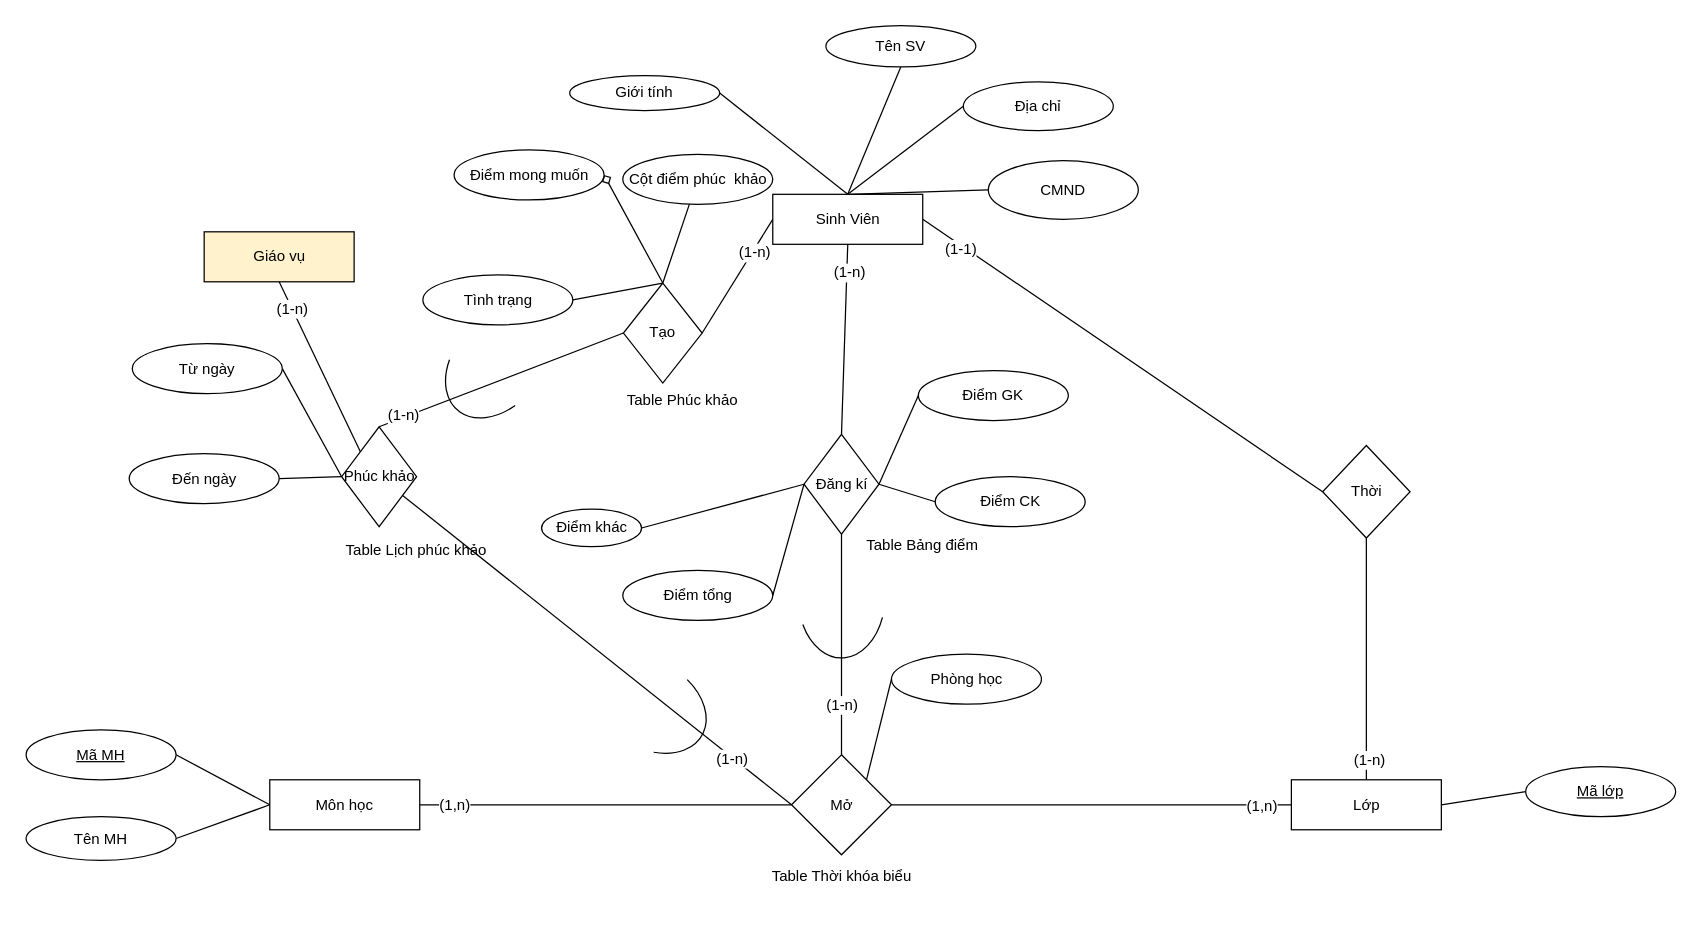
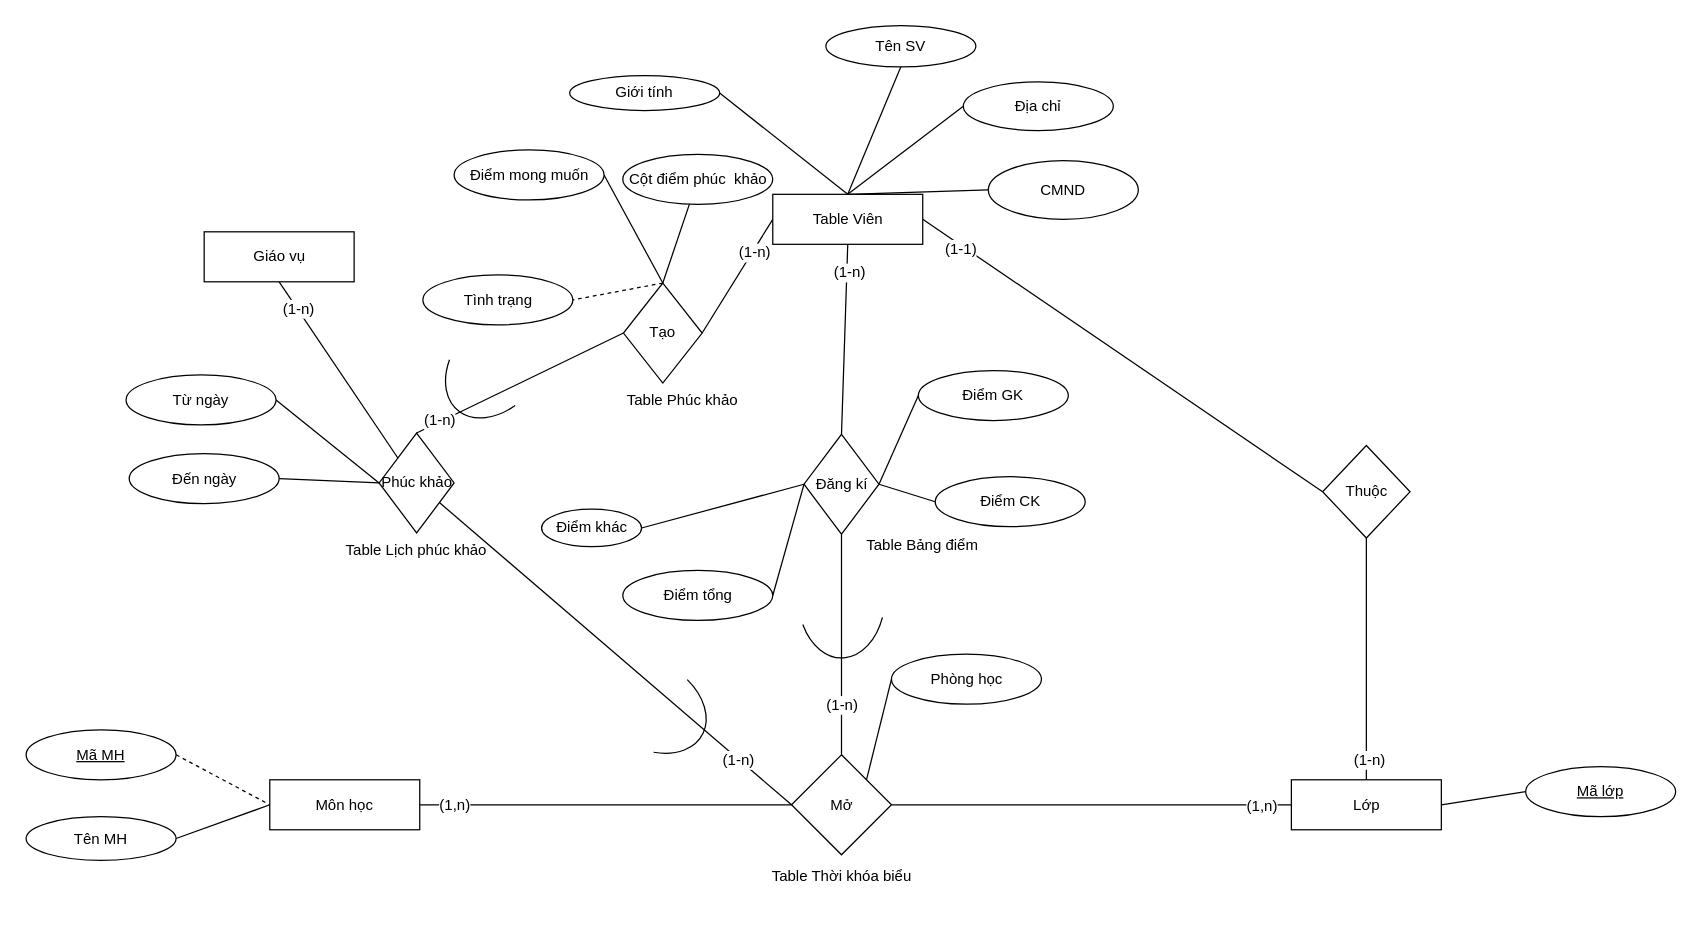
edge "Tạo" -> "Điểm mong muốn": arrowhead diamond -> none
node "Sinh Viên": label "Sinh Viên" -> "Table Viên"
node "Giáo vụ": fillcolor #fff2cc -> #ffffff
edge "Tình trạng" -- "Tạo": style solid -> dashed
node "Từ ngày": moved (207, 369) -> (201, 400)
node "Phúc khảo": moved (379, 477) -> (416, 483)
node "Thời": label "Thời" -> "Thuộc"
edge "Mã MH" -- "Môn học": style solid -> dashed
